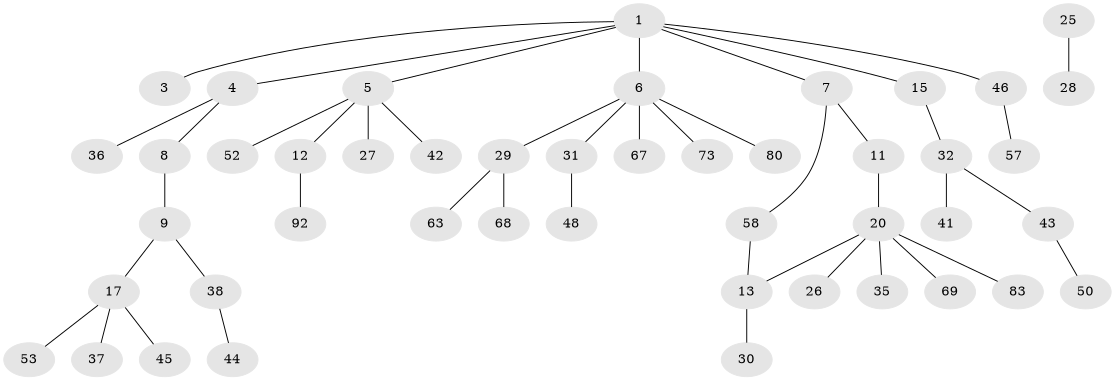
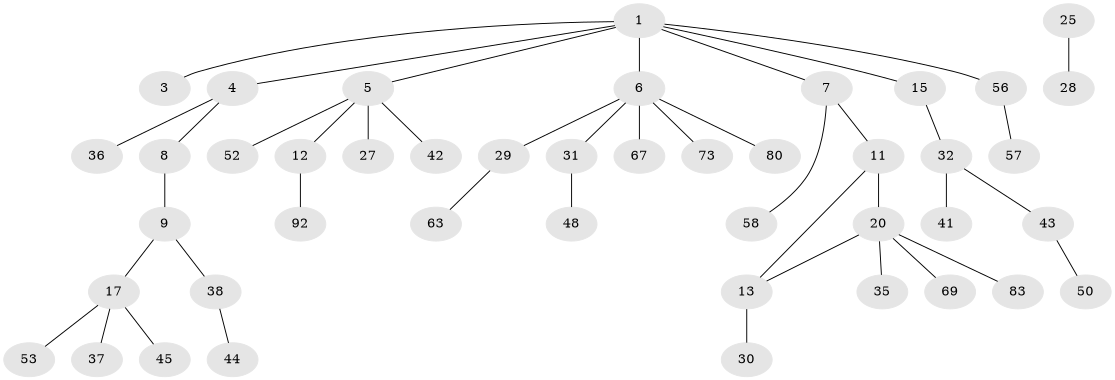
node "46": label "46" -> "56"
node "68": removed
edge "58" -- "13": now "11" -- "13"
node "26": removed
